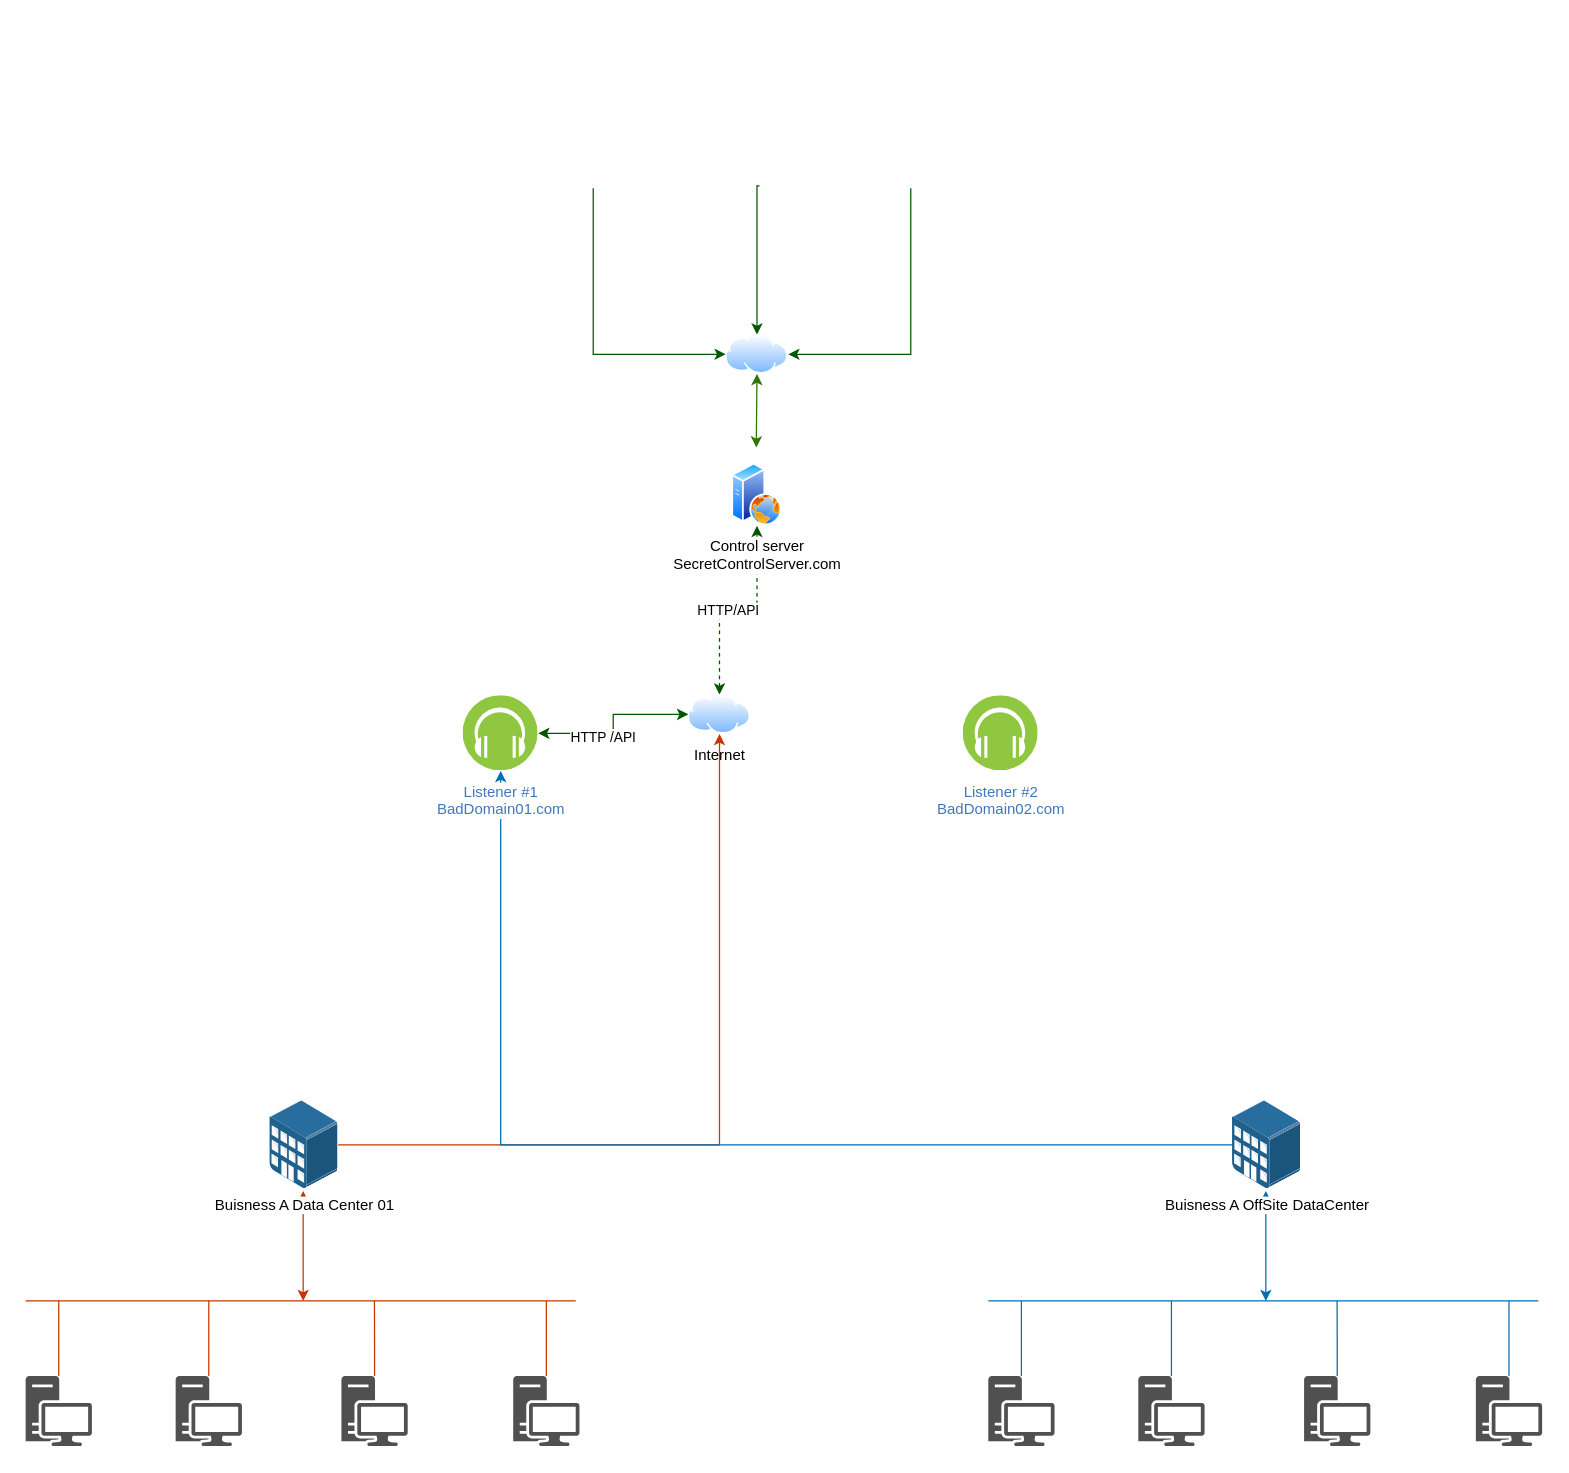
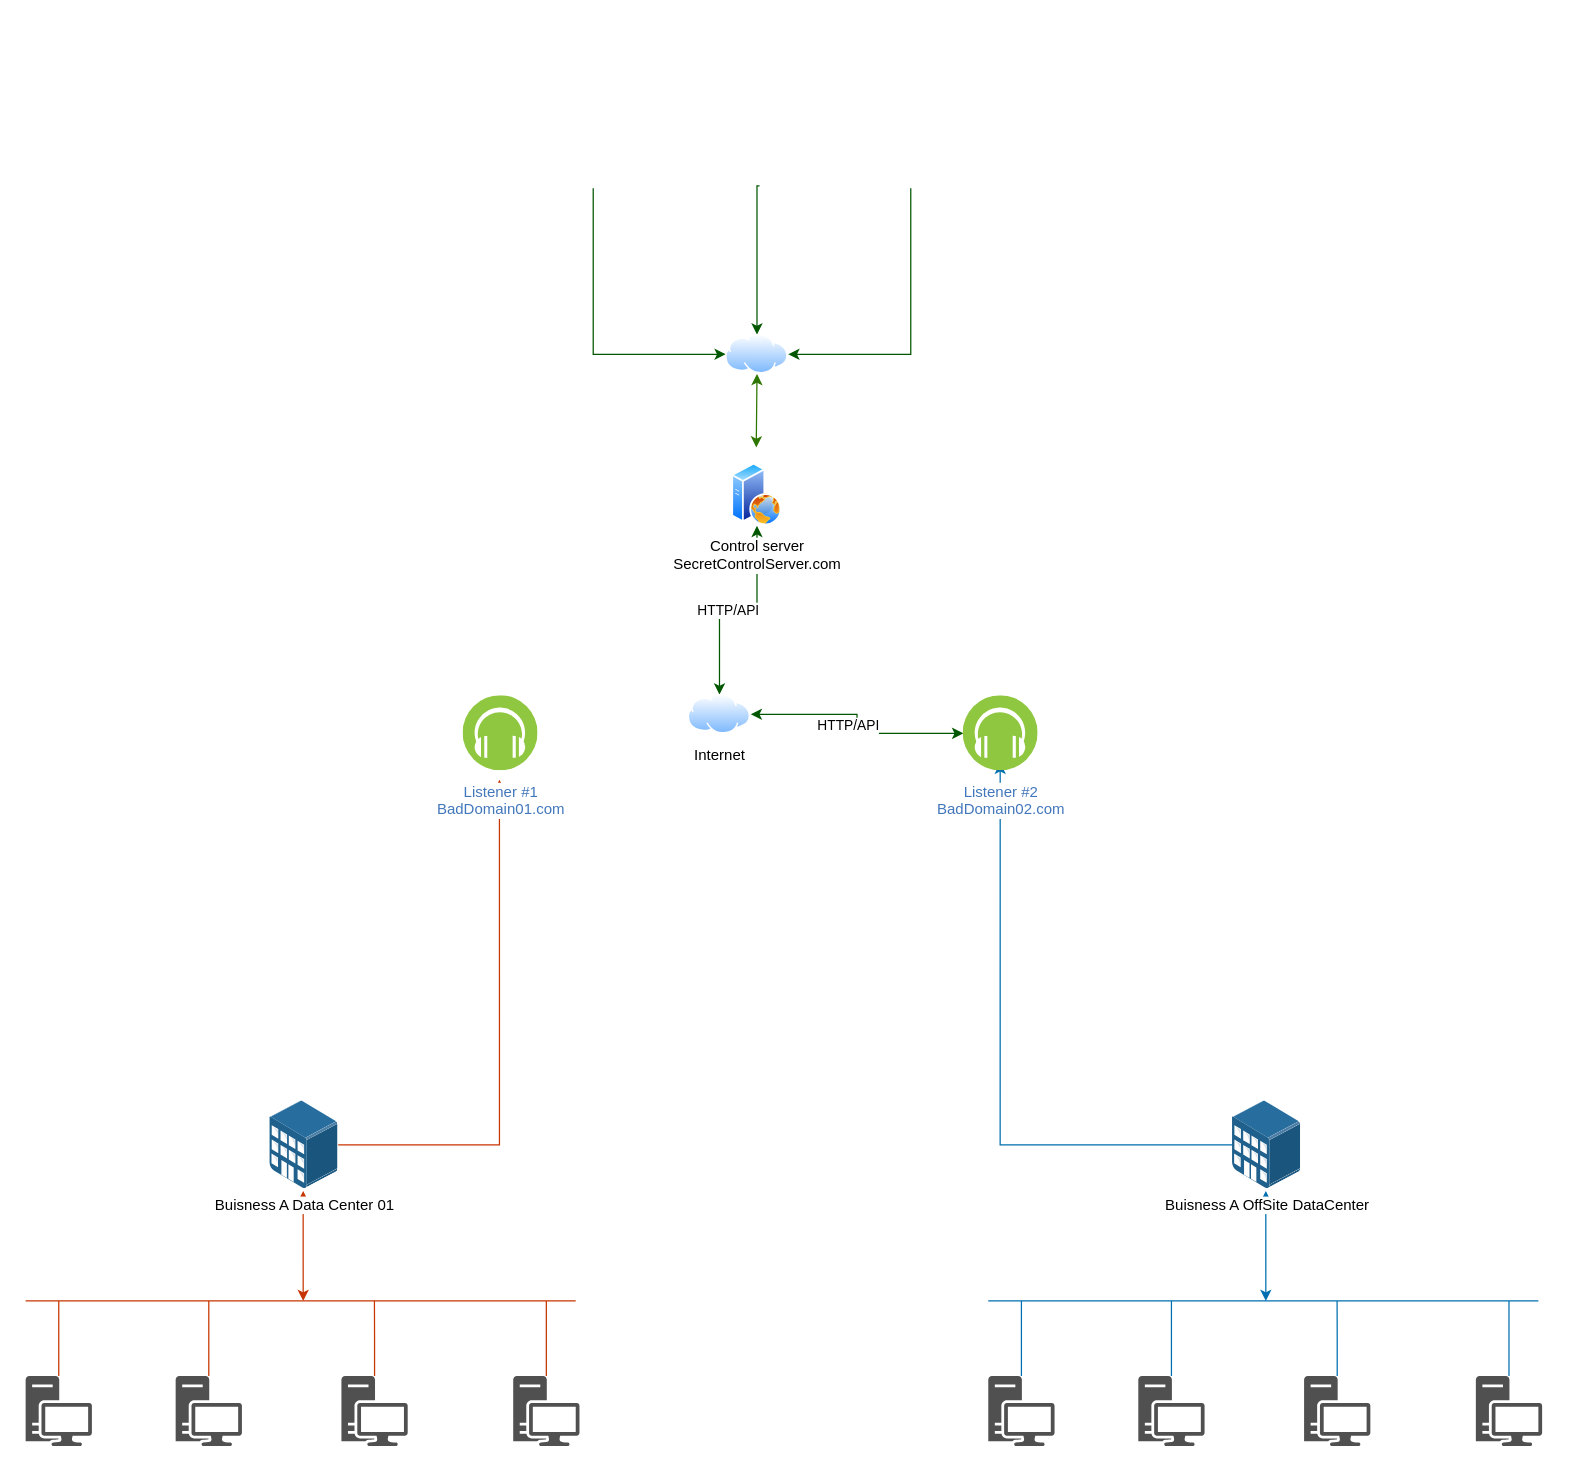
edge "Control server SecretControlServer.com" -- "Internet": style dashed -> solid
edge "Internet" -- "Listener #2 BadDomain02.com": added, label "HTTP/API"
edge "Internet" -- "Listener #1 BadDomain01.com": removed, label "HTTP /API"
edge "Buisness A Data Center 01" -> "Internet": now "Buisness A Data Center 01" -> "Listener #1 BadDomain01.com"
edge "Buisness A OffSite DataCenter" -> "Listener #1 BadDomain01.com": now "Buisness A OffSite DataCenter" -> "Listener #2 BadDomain02.com"
